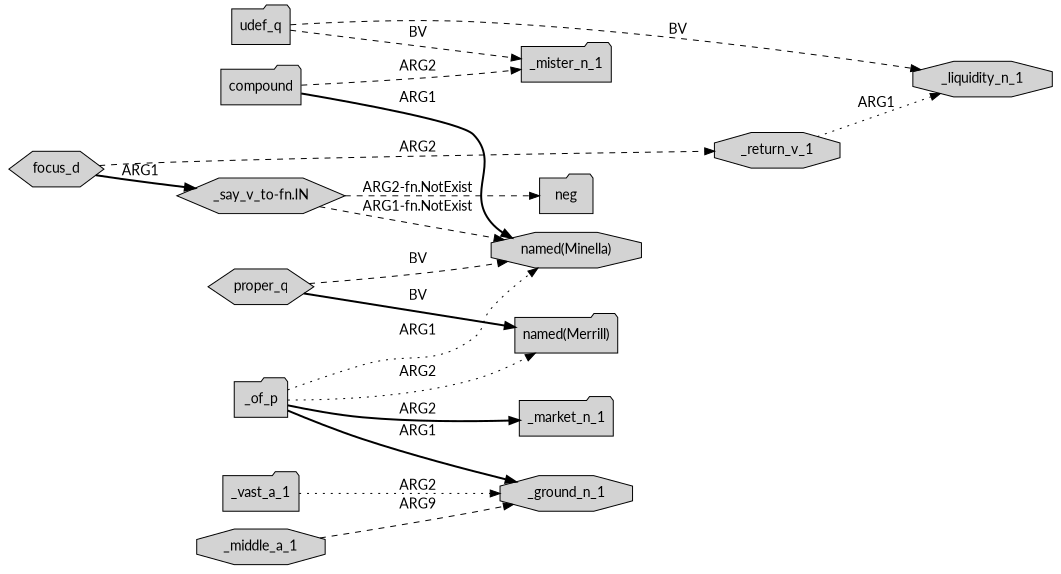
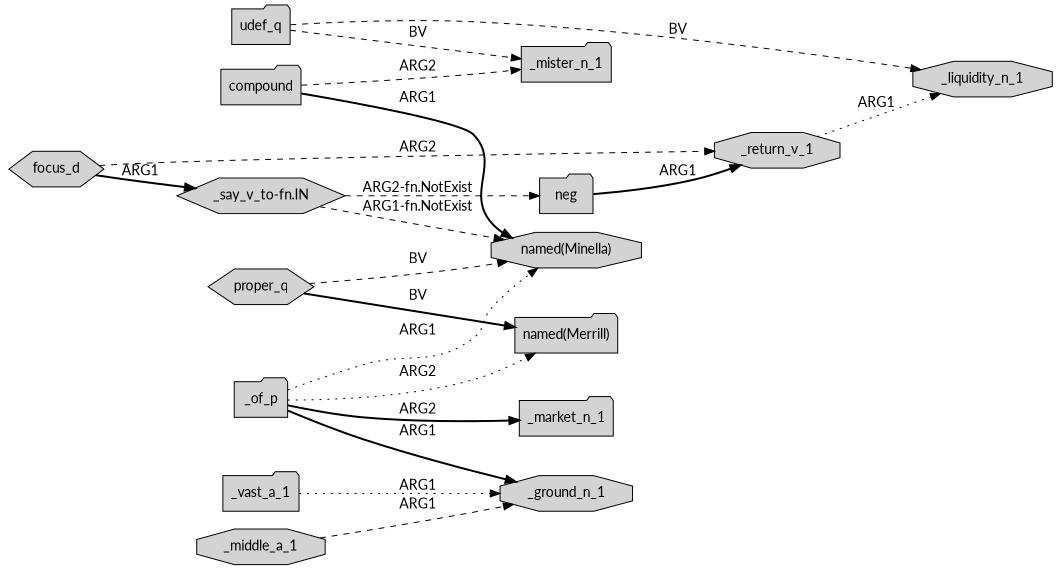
edge "neg" -> "_return_v_1": added, label "ARG1"
edge "_vast_a_1" -> "_ground_n_1": label "ARG2" -> "ARG1"
edge "_middle_a_1" -> "_ground_n_1": label "ARG9" -> "ARG1"
